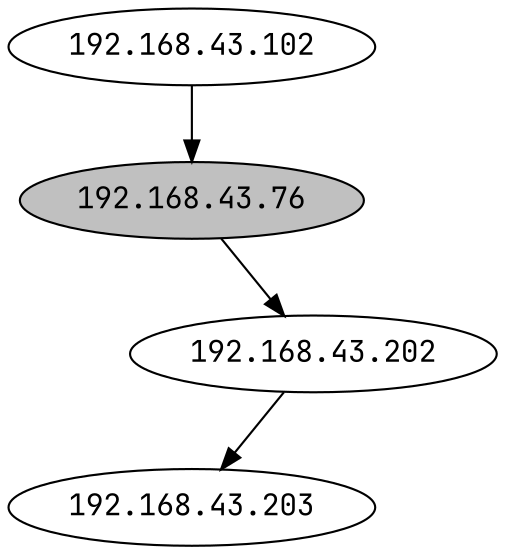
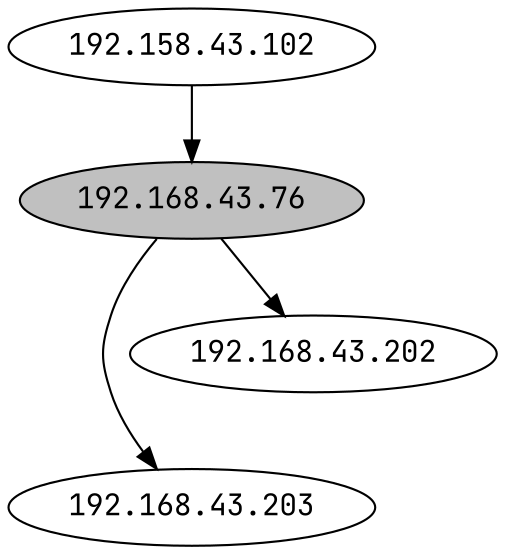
node "192.168.43.102": label "192.168.43.102" -> "192.158.43.102"
edge "192.168.43.202" -> "192.168.43.203": now "192.168.43.76" -> "192.168.43.203"
